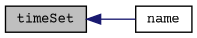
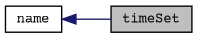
edge "name" -> "timeSet": reversed
